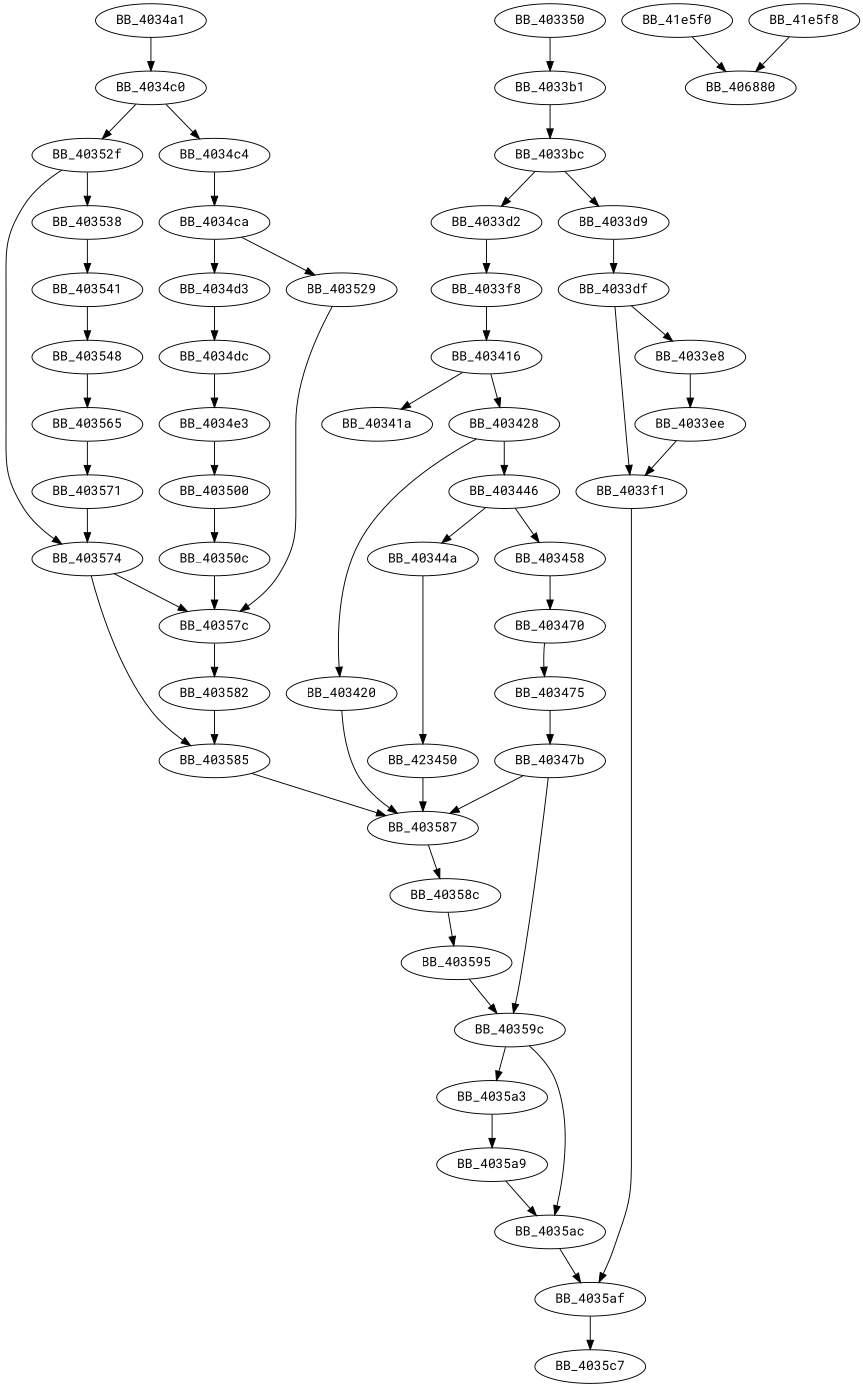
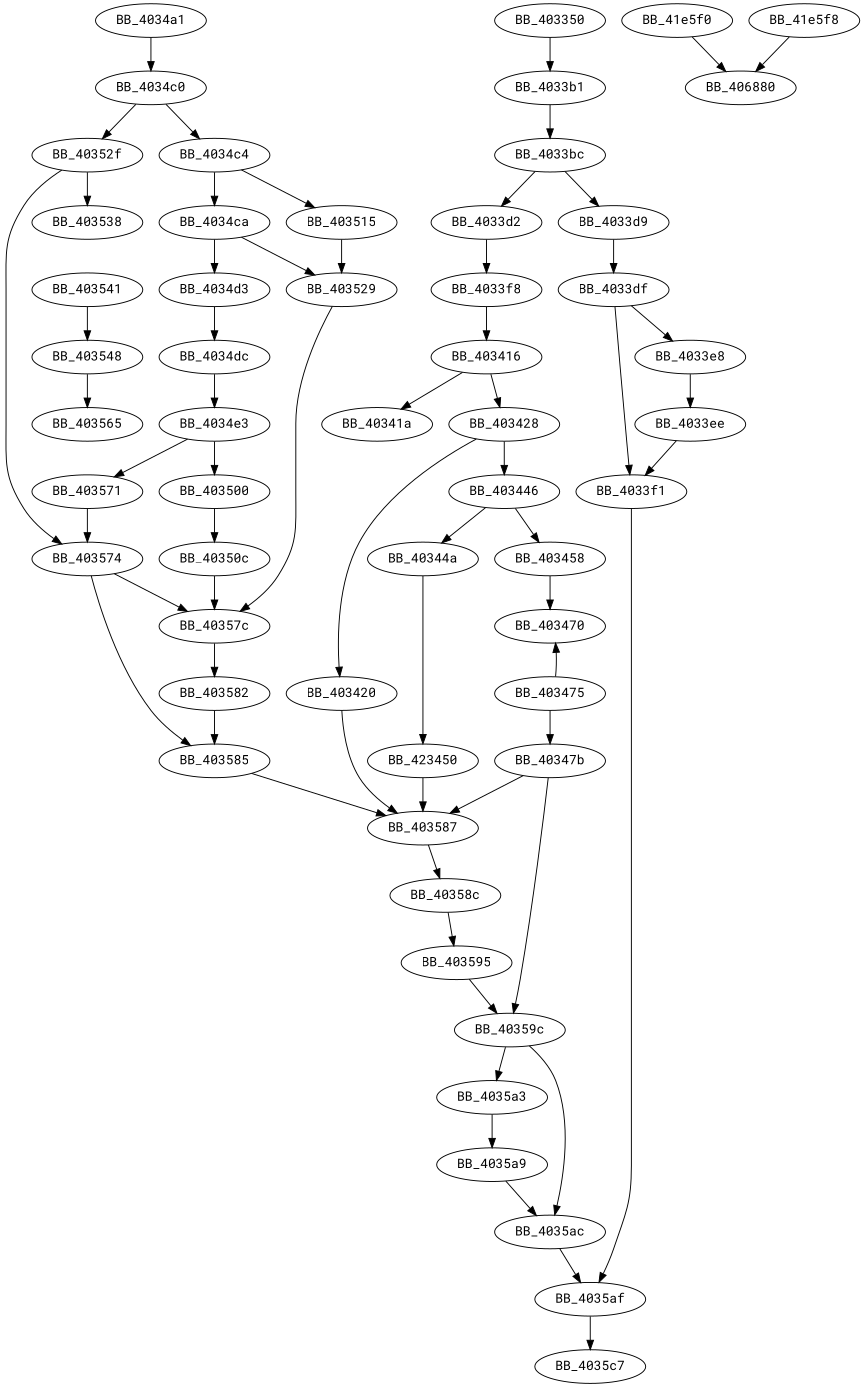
node "BB_403515": added
edge "BB_403538" -> "BB_403541": removed
edge "BB_403565" -> "BB_403571": now "BB_4034e3" -> "BB_403571"
edge "BB_403470" -> "BB_403475": reversed
